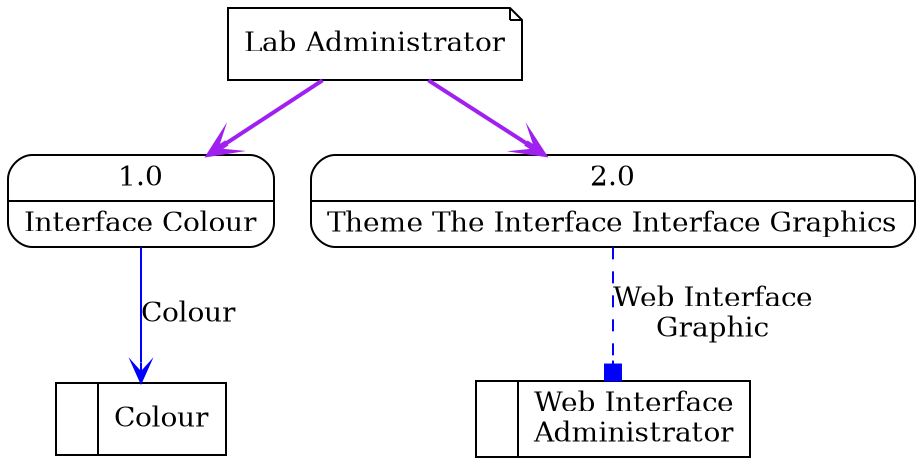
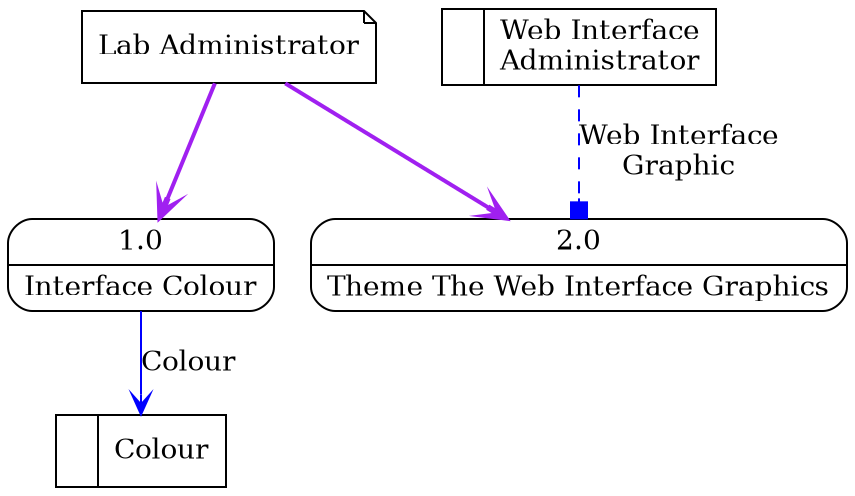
node "2.0": text "Theme The Interface Interface Graphics" -> "Theme The Web Interface Graphics"
edge "2.0" -> "Web Interface": reversed
